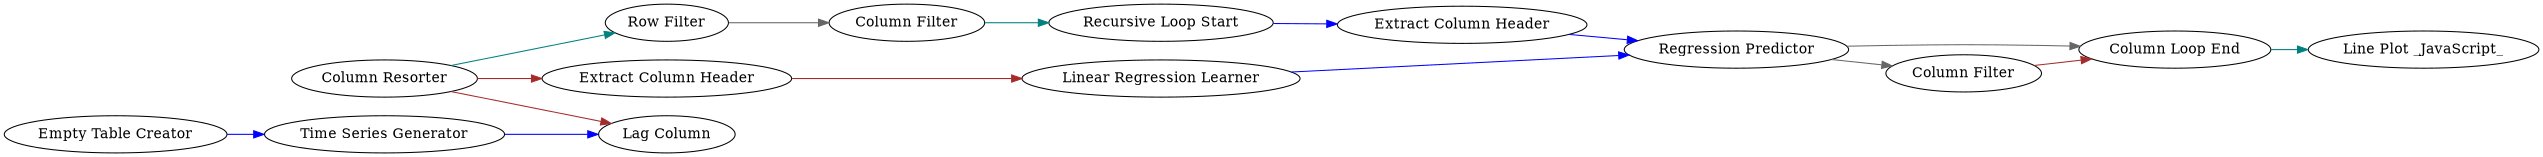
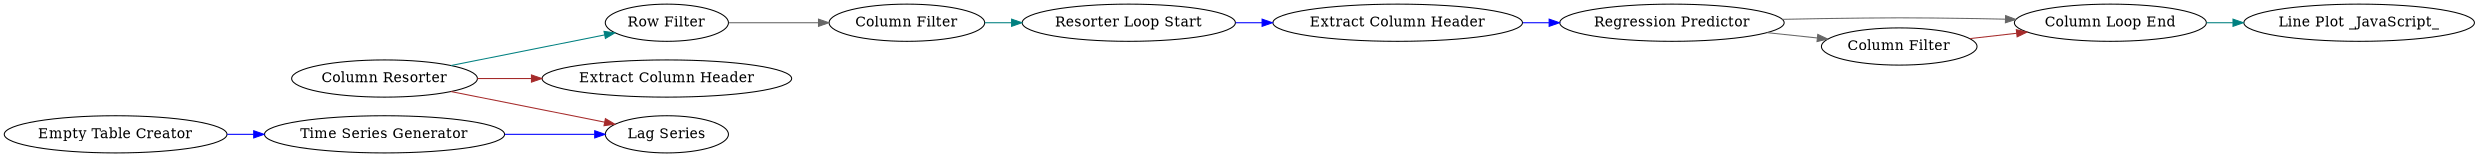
node "Recursive Loop Start": label "Recursive Loop Start" -> "Resorter Loop Start"
node "Linear Regression Learner": removed
node "Lag Column": label "Lag Column" -> "Lag Series"
